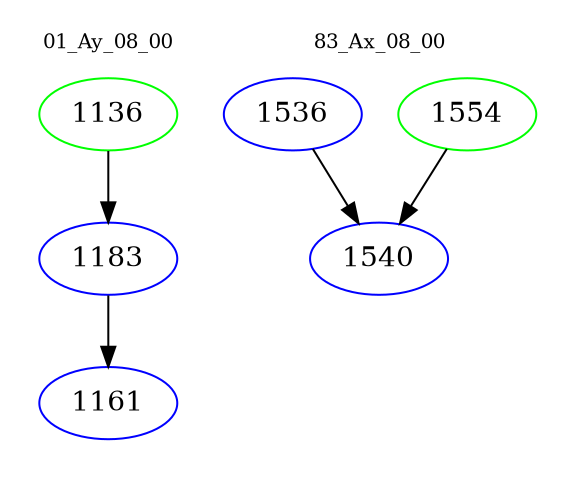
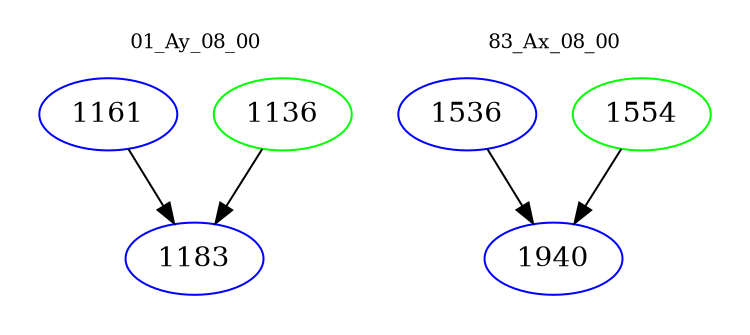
node "1540": label "1540" -> "1940"
edge "1183" -> "1161": reversed
